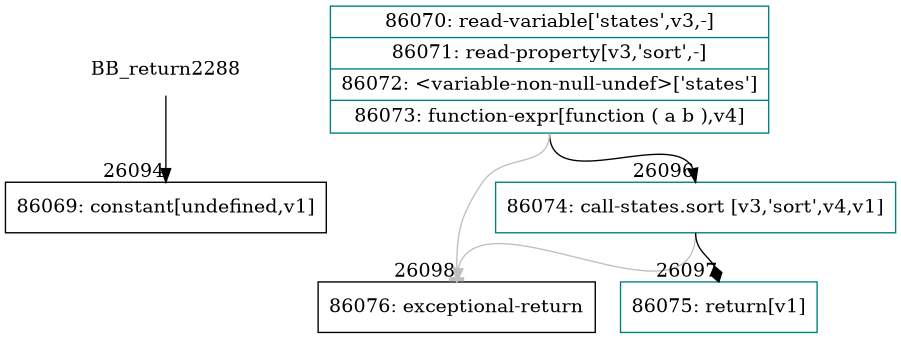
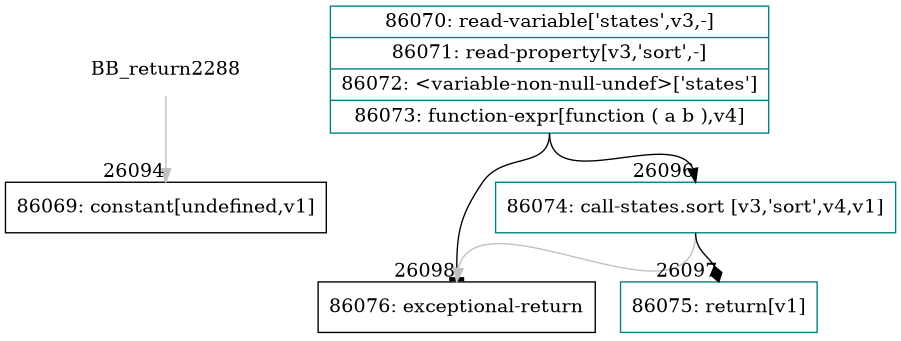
edge "BB_return2288" -> "86069: constant[undefined,v1]": color black -> gray
edge "86070: read-variable['states',v3,-]" -> "86076: exceptional-return": color gray -> black
